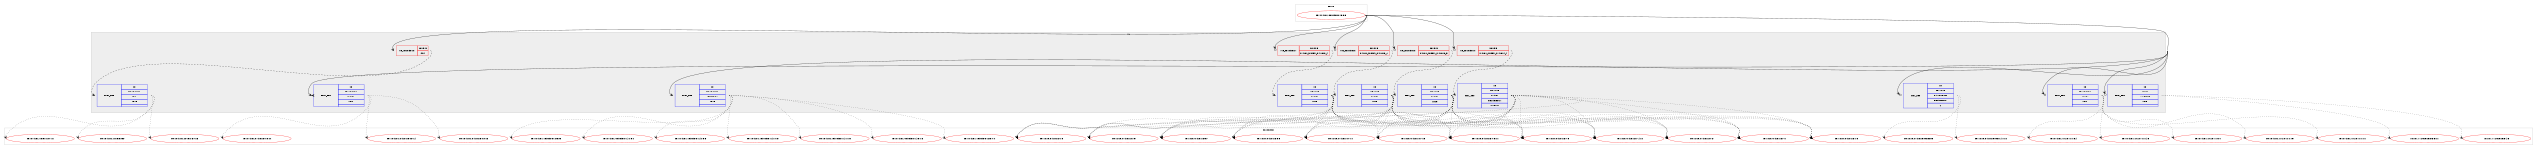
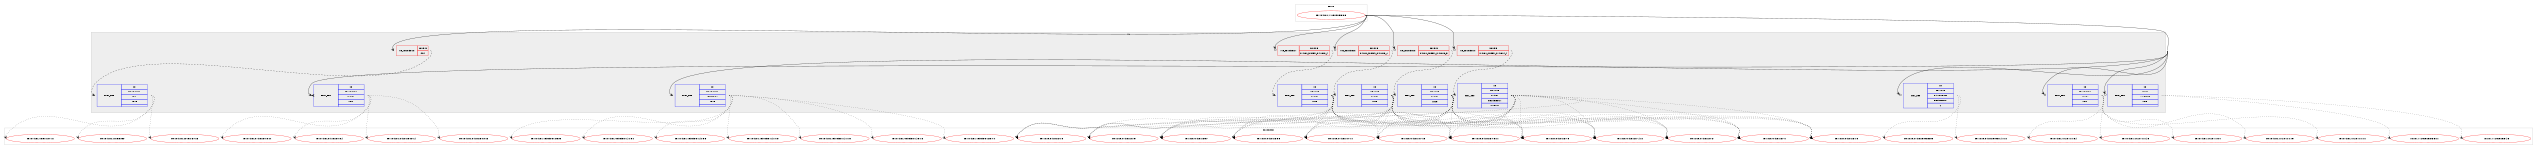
node "dev-python/conditional-0.3.0": label "dev-python/conditional-0.3.0" -> "dev-python/symengine-0.3.0"
node "dev-python/cython-0.29.4": added
